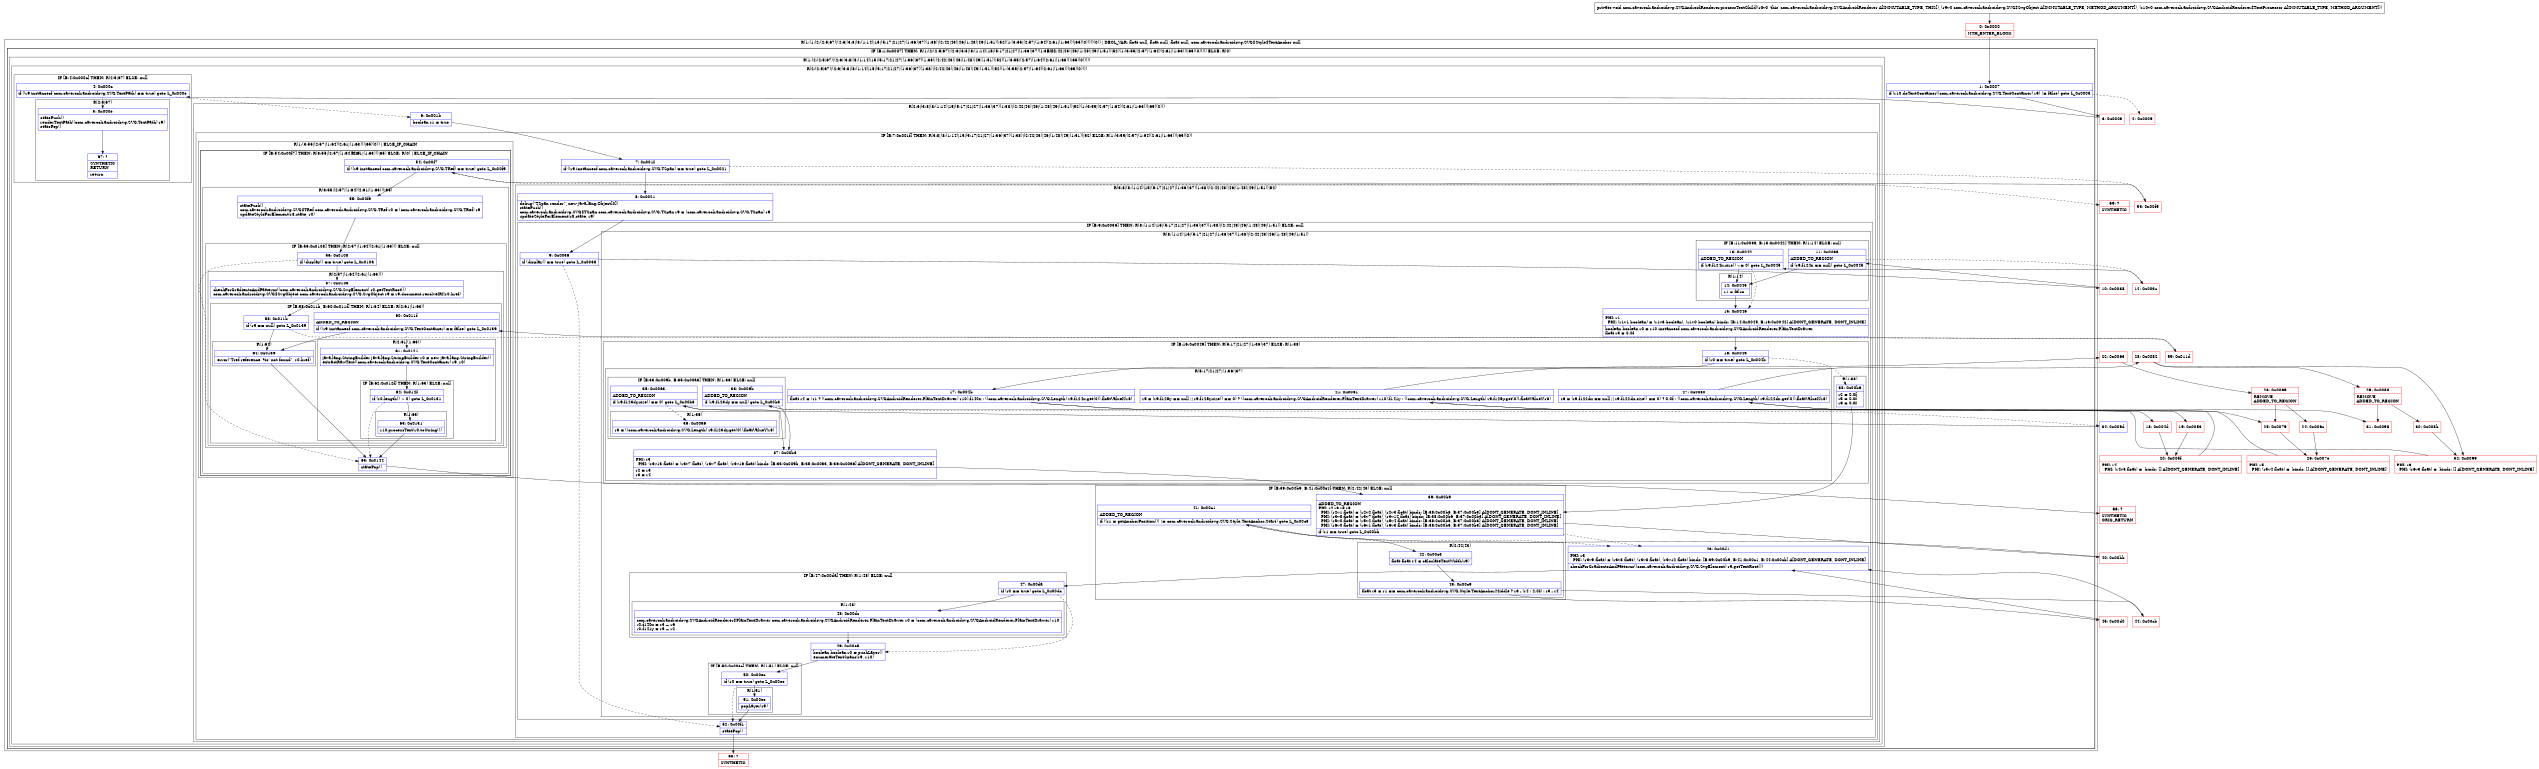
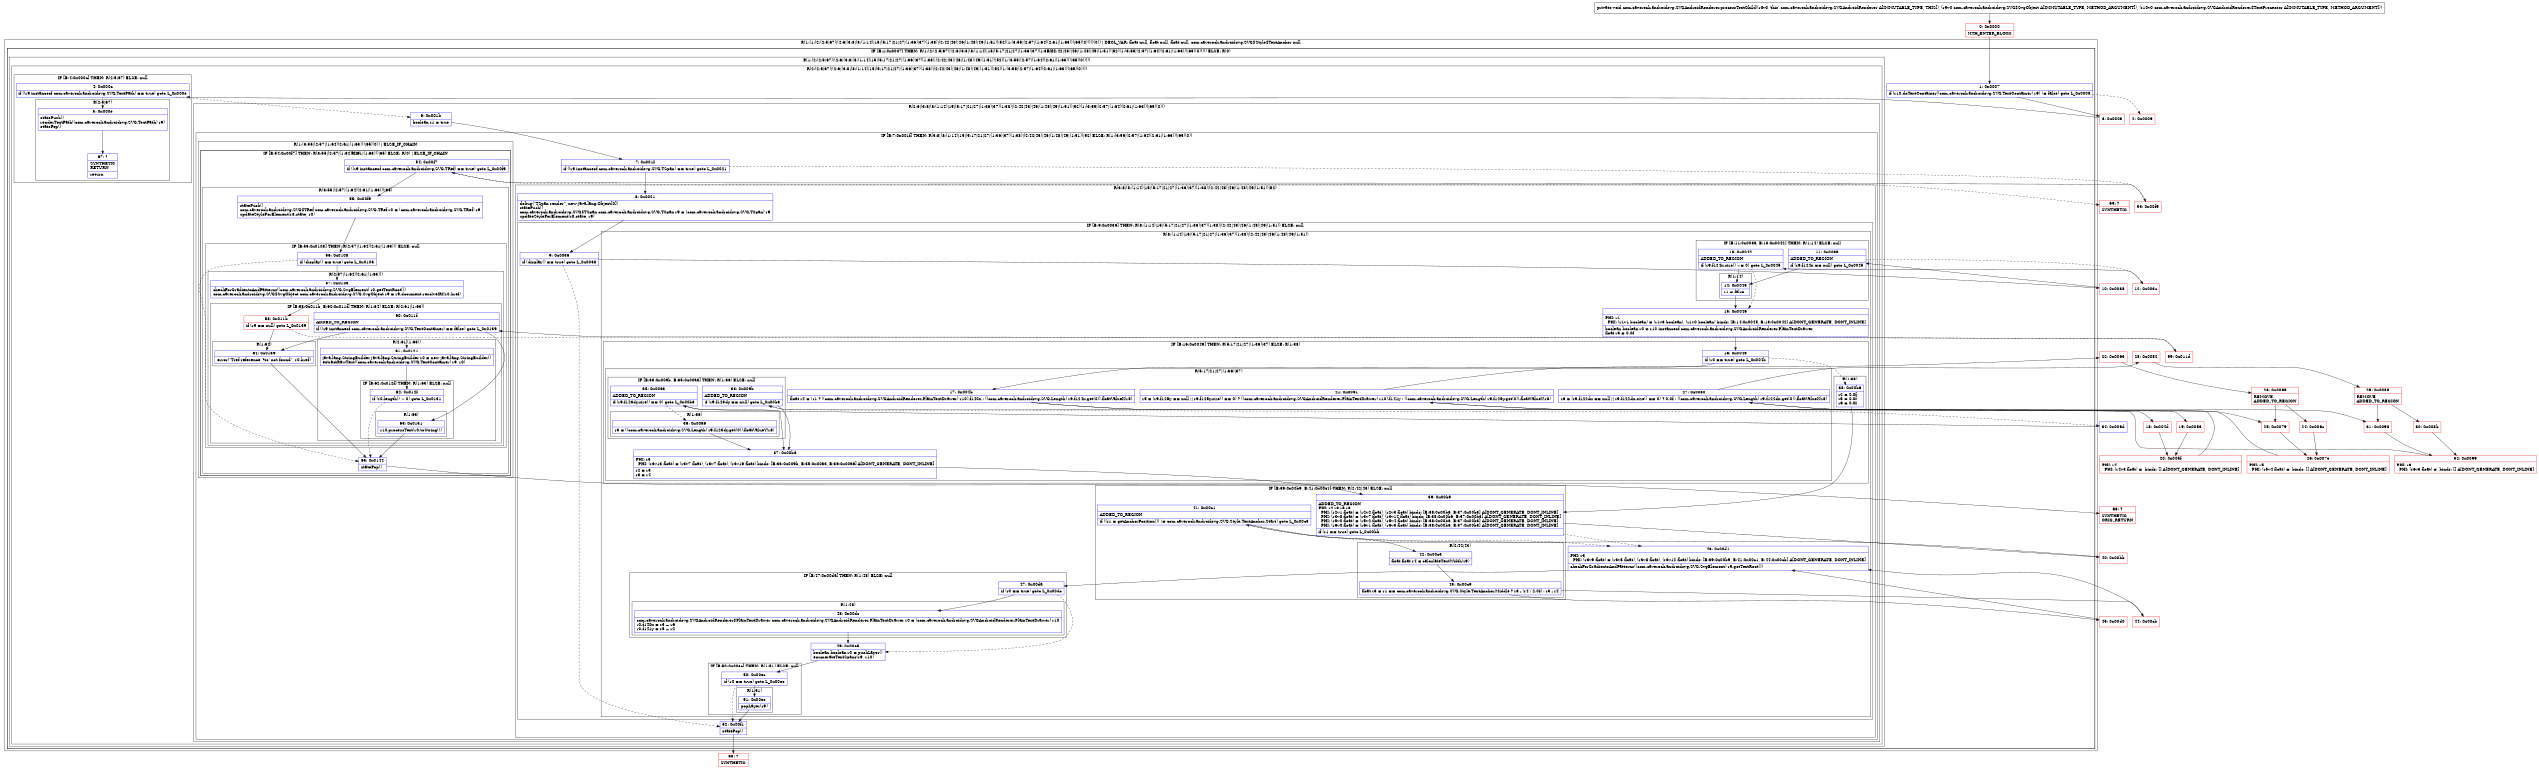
node "58: 0x011b": color blue -> red
edge "28: 0x0082" -> "32: 0x0099": now "31: 0x0098" -> "32: 0x0099"
edge "62: 0x012f" -> "63: 0x0131": now "60: 0x011f" -> "63: 0x0131"
edge "36: 0x00a6" -> "37: 0x00b3": added
